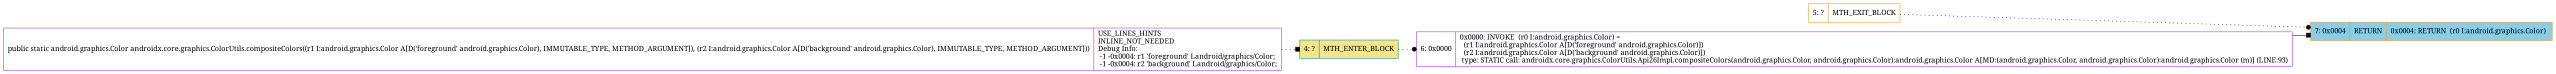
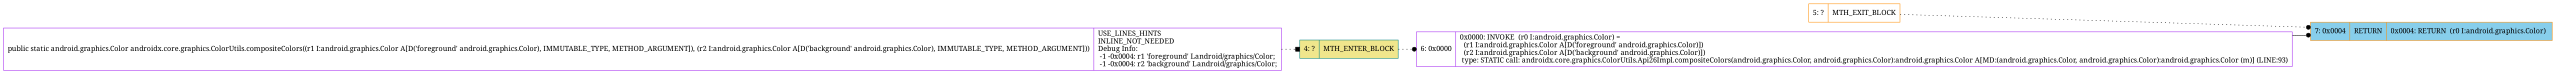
edge "6: 0x0000" -> "7: 0x0004": arrowhead box -> dot
